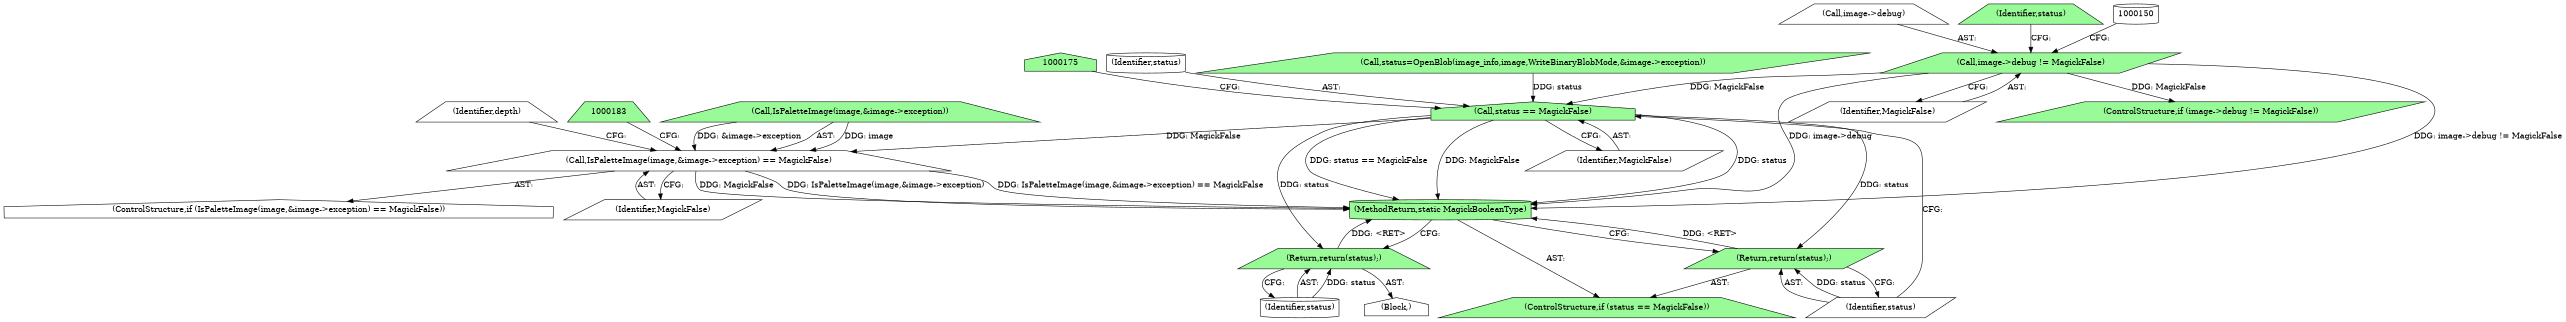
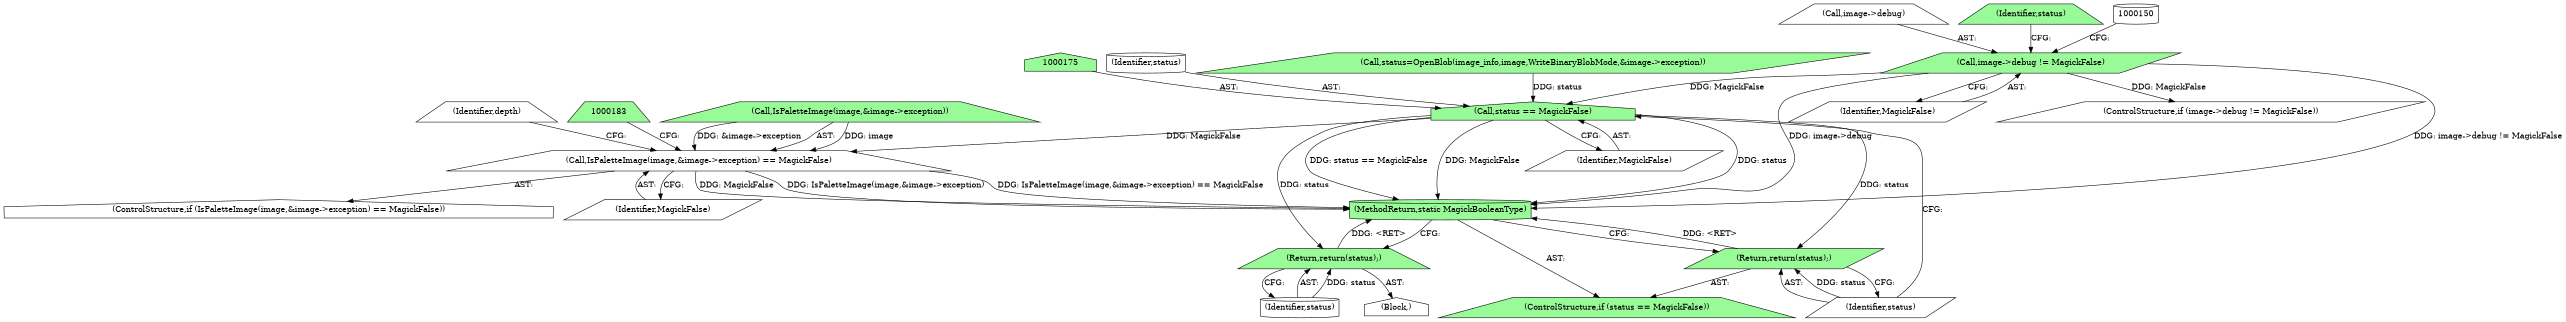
edge "1000175" -> "(Call,status == MagickFalse)": label "CFG: " -> "AST: "
node "(ControlStructure,if (image->debug != MagickFalse))": fillcolor palegreen -> white
